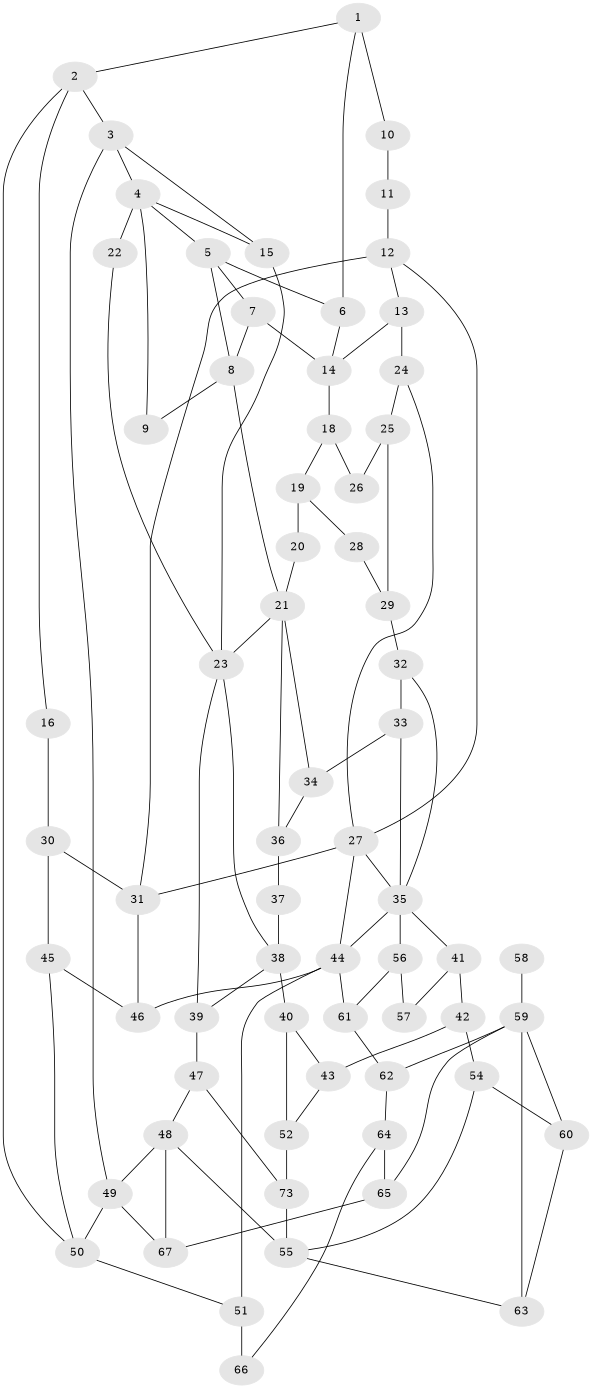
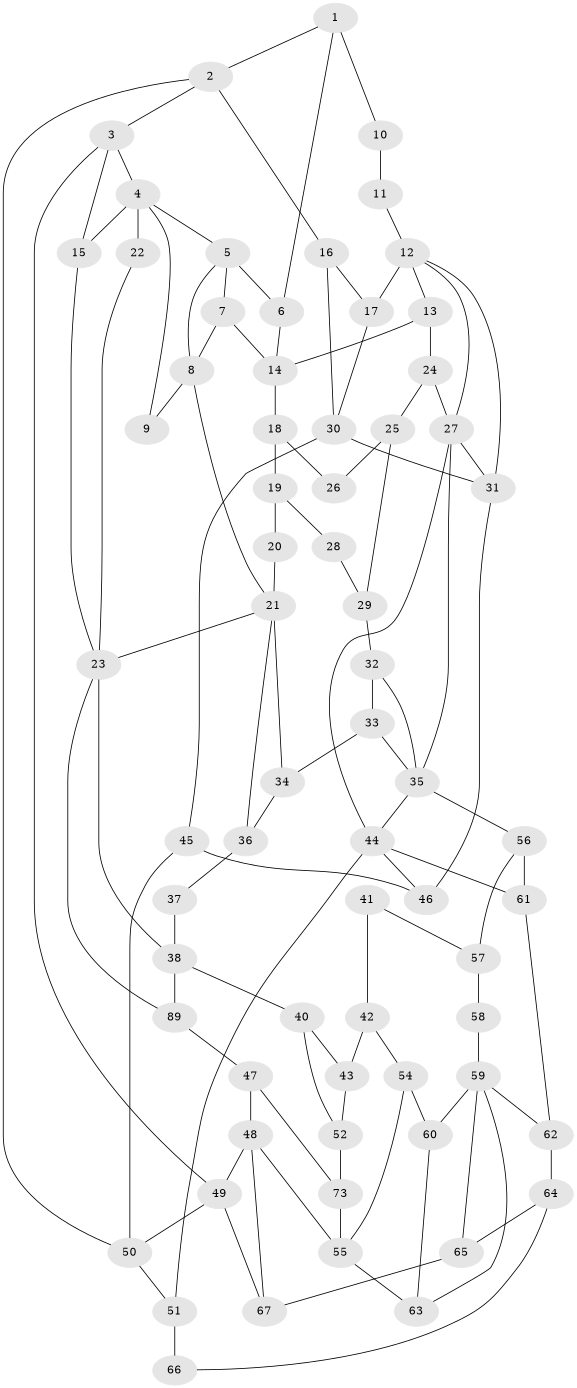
node "17": added
edge "35" -- "41": removed
edge "57" -- "58": added
node "39": label "39" -> "89"
